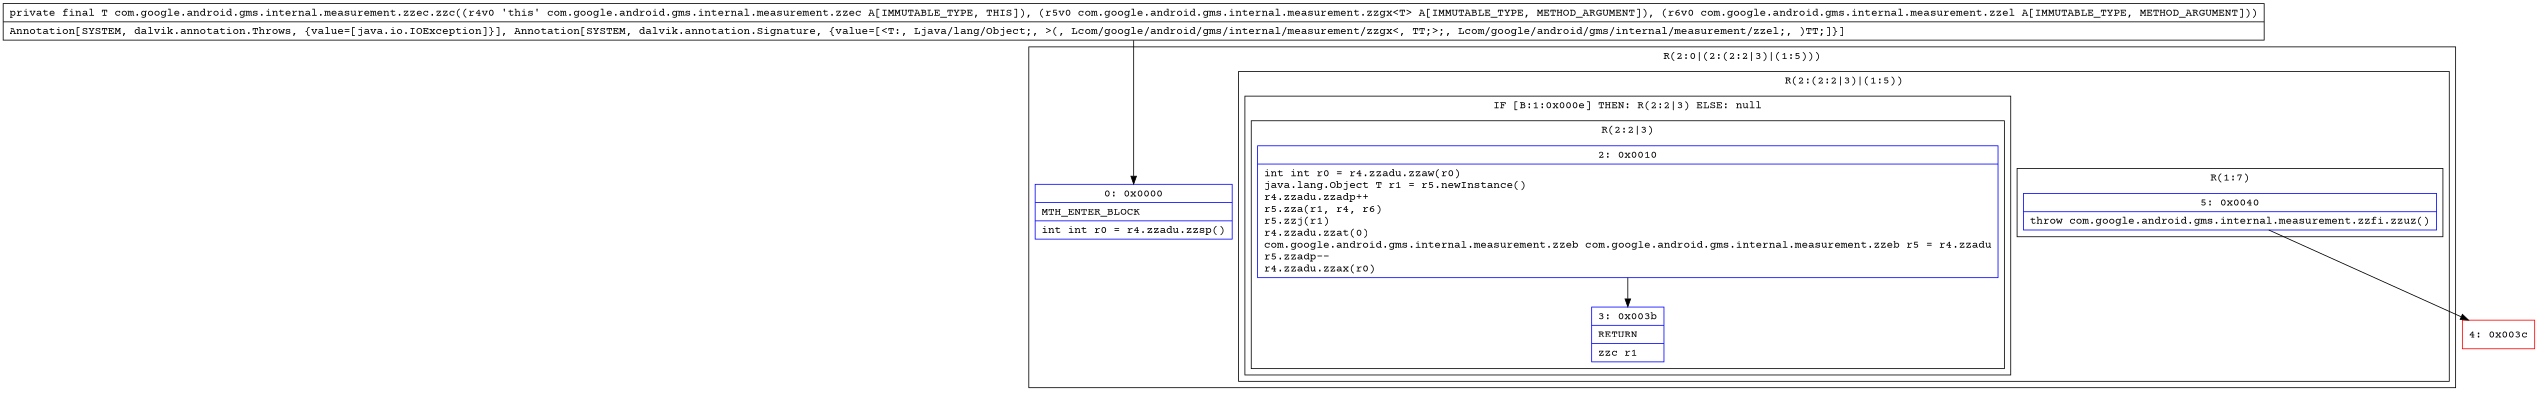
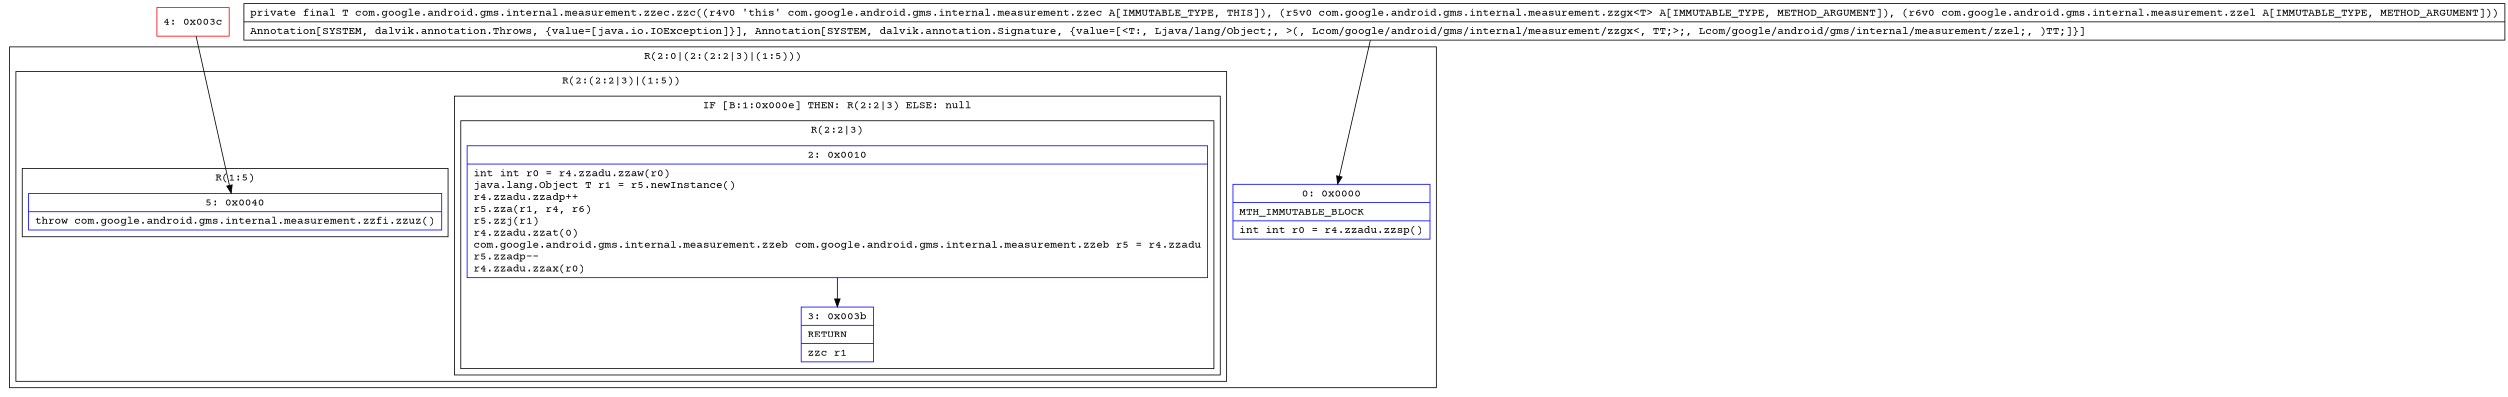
cluster "R(1:7)": label "R(1:7)" -> "R(1:5)"
node "0: 0x0000": text "MTH_ENTER_BLOCK" -> "MTH_IMMUTABLE_BLOCK"
edge "5: 0x0040" -> "4: 0x003c": reversed
